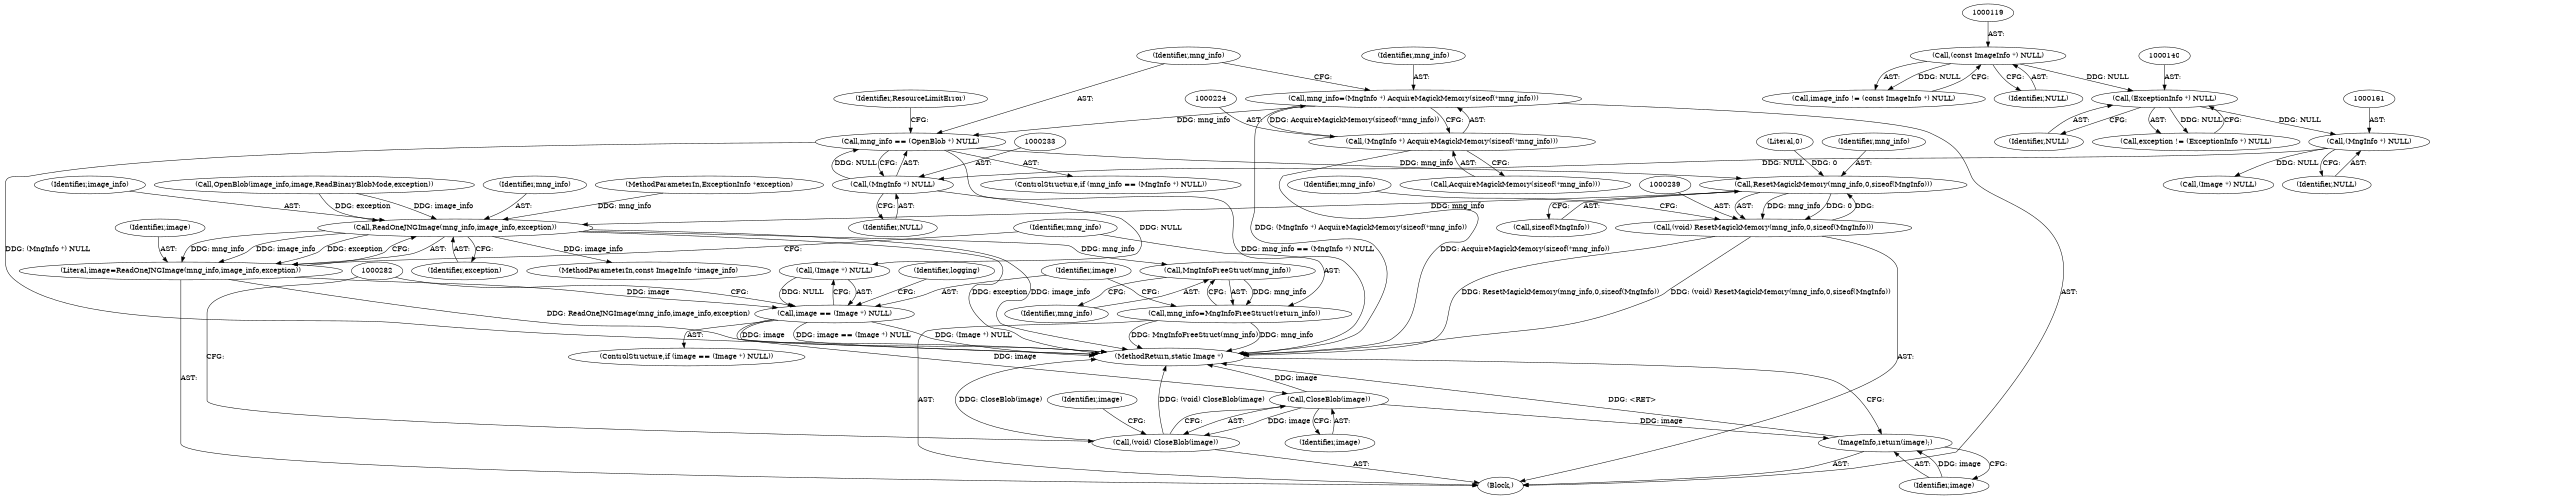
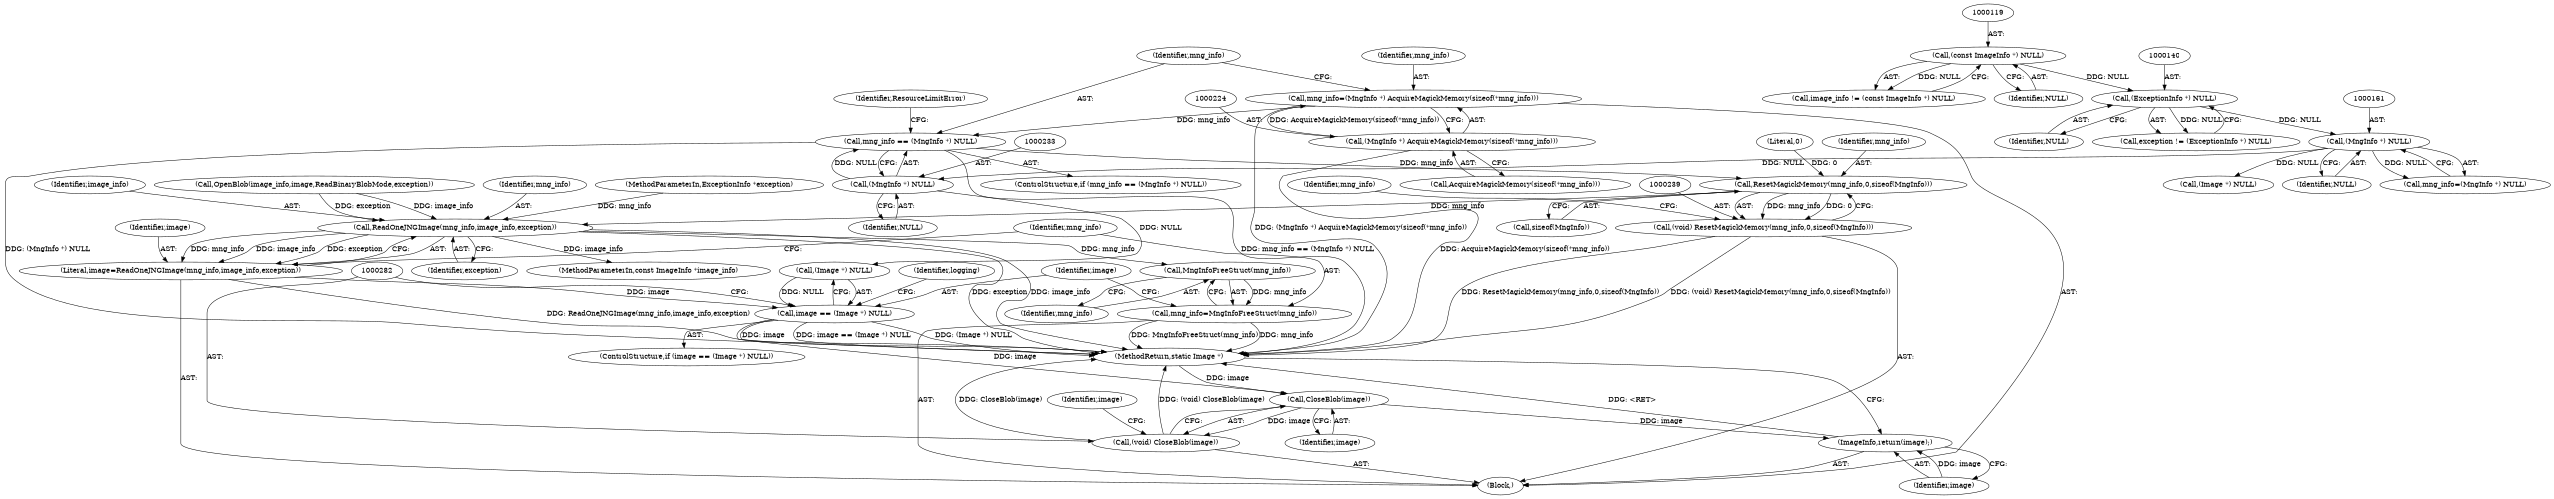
node "(Call,mng_info == (OpenBlob *) NULL)": label "(Call,mng_info == (OpenBlob *) NULL)" -> "(Call,mng_info == (MngInfo *) NULL)"
node "(Call,mng_info=(MngInfo *) NULL)": added
edge "(Call,(void) ResetMagickMemory(mng_info,0,sizeof(MngInfo)))" -> "(Call,ResetMagickMemory(mng_info,0,sizeof(MngInfo)))": label "DDG: " -> "CFG: "
node "(Call,mng_info=MngInfoFreeStruct(return_info))": label "(Call,mng_info=MngInfoFreeStruct(return_info))" -> "(Call,mng_info=MngInfoFreeStruct(mng_info))"
edge "1000282" -> "(Call,(void) CloseBlob(image))": label "CFG: " -> "AST: "
edge "(Call,CloseBlob(image))" -> "(MethodReturn,static Image *)": reversed
